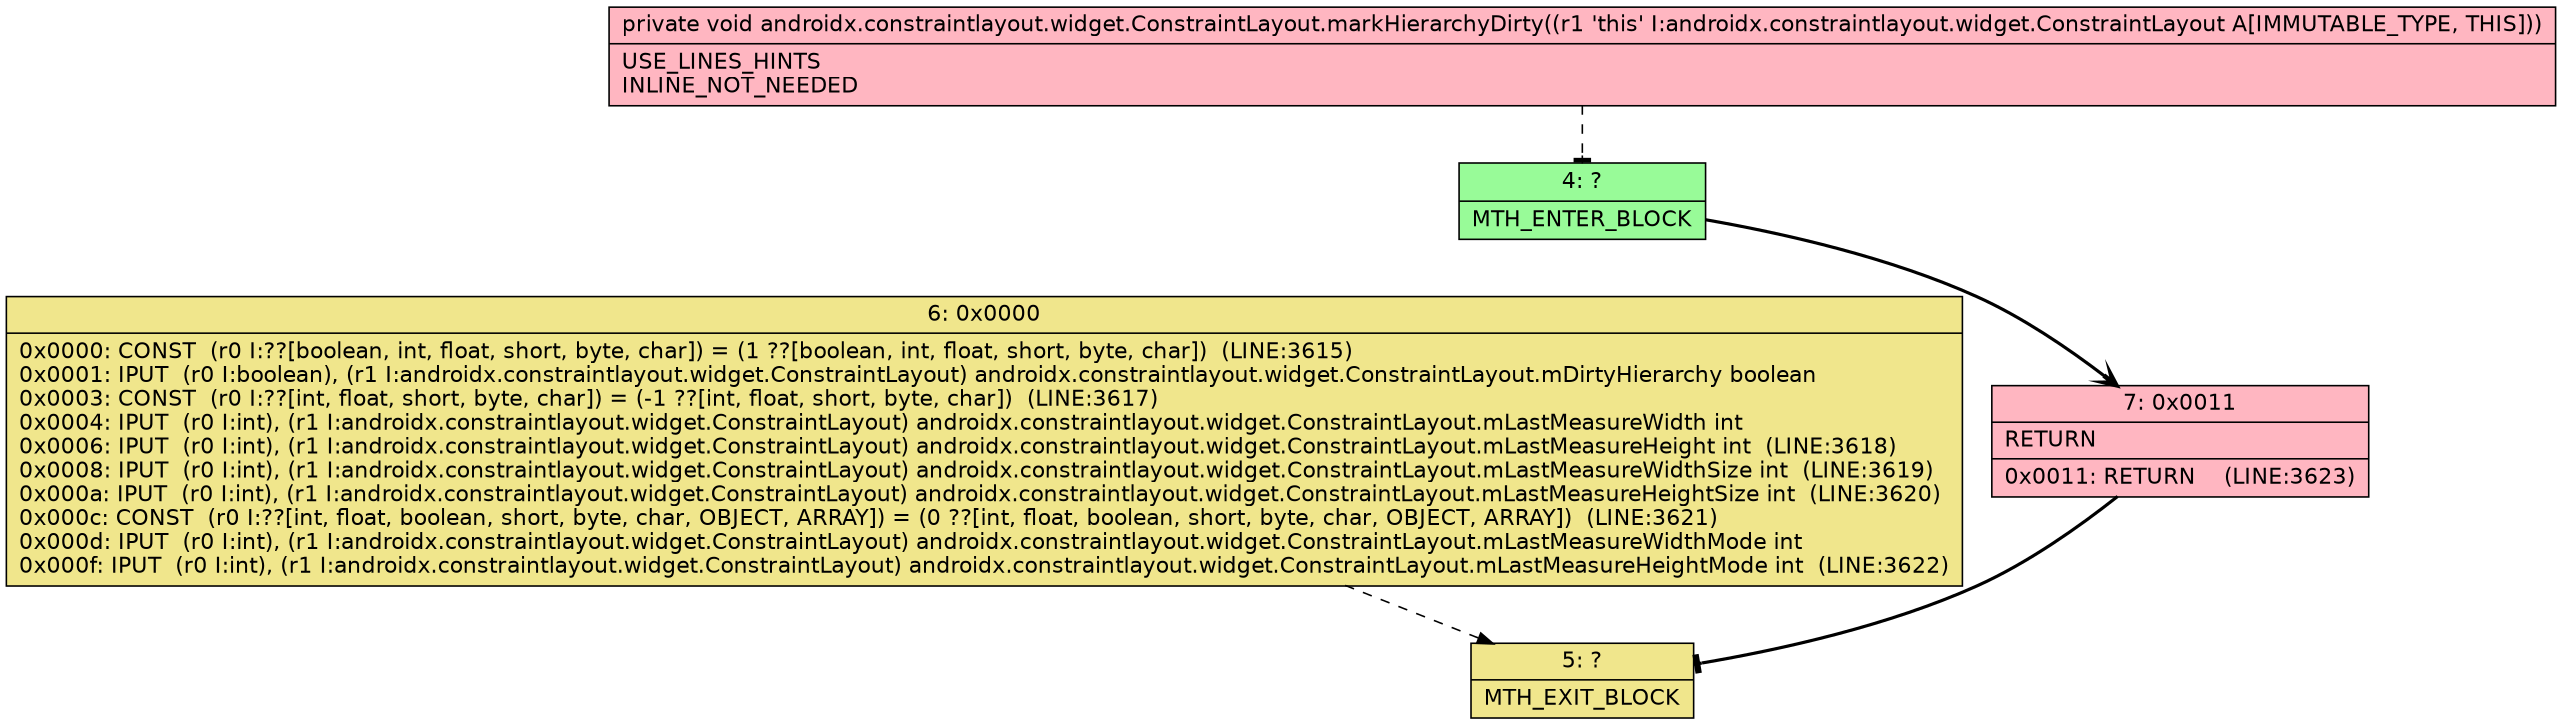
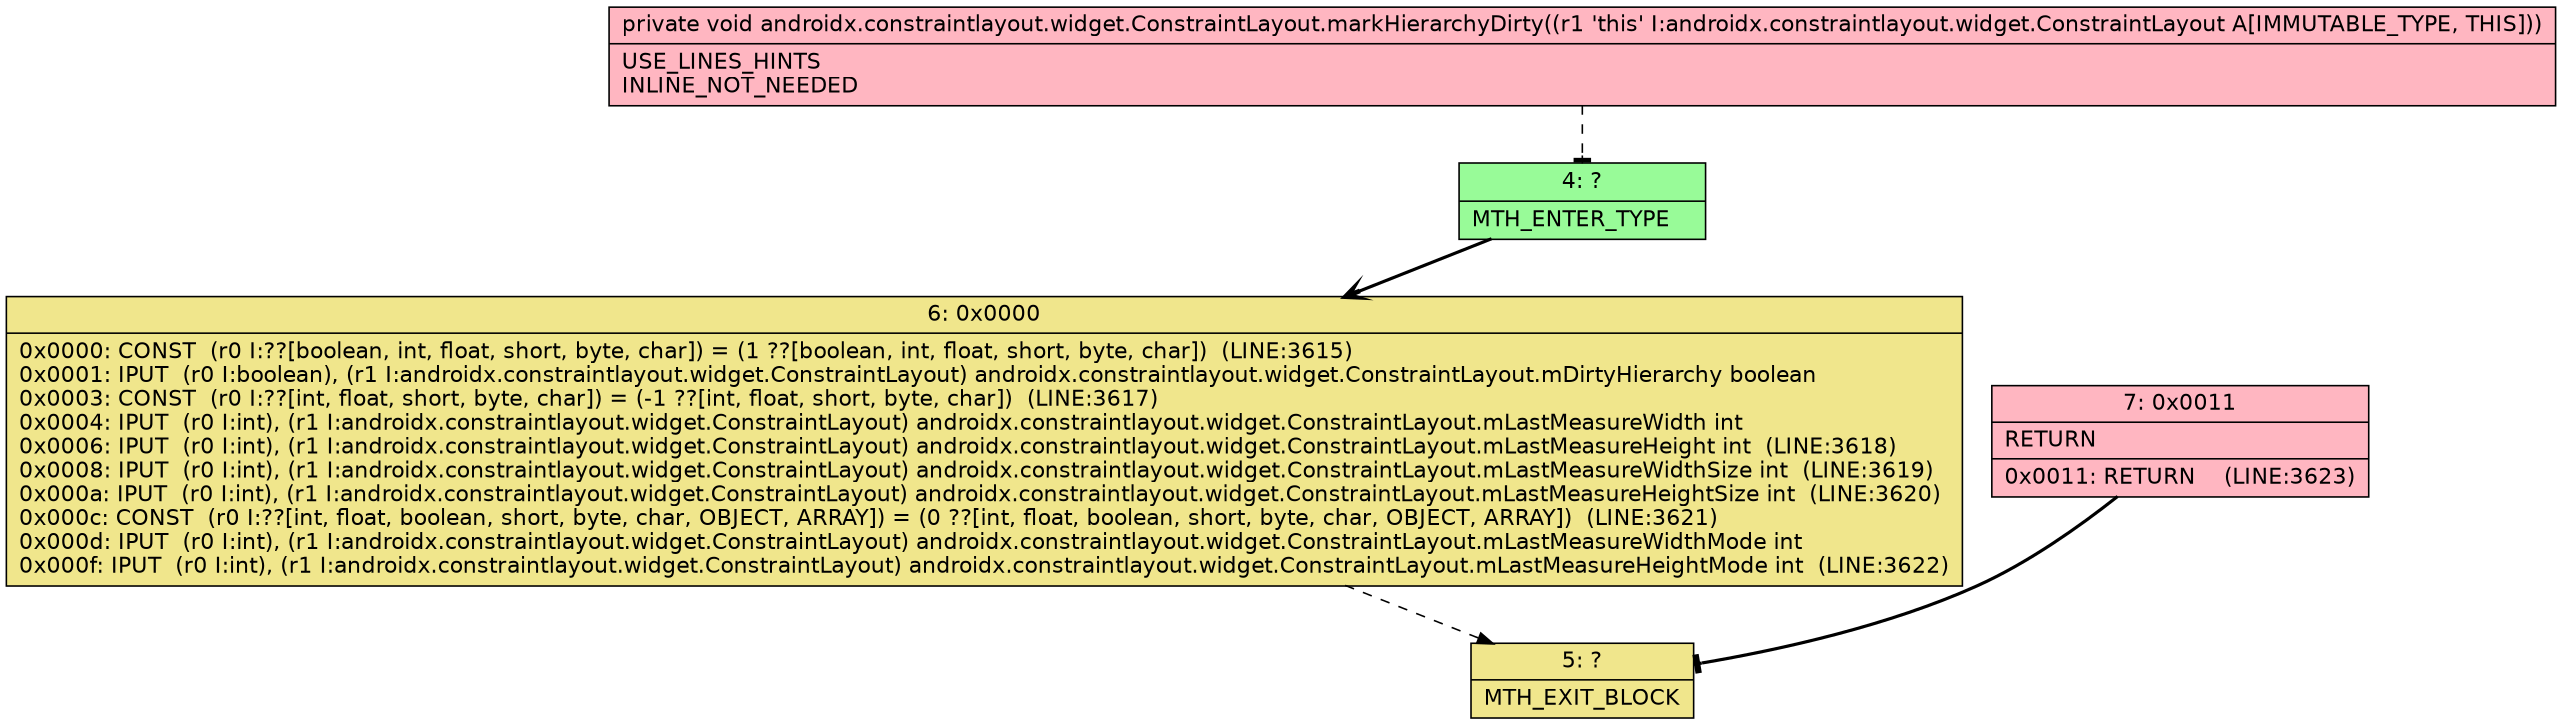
node "4: ?": text "MTH_ENTER_BLOCK" -> "MTH_ENTER_TYPE"
edge "4: ?" -> "7: 0x0011": now "4: ?" -> "6: 0x0000"
